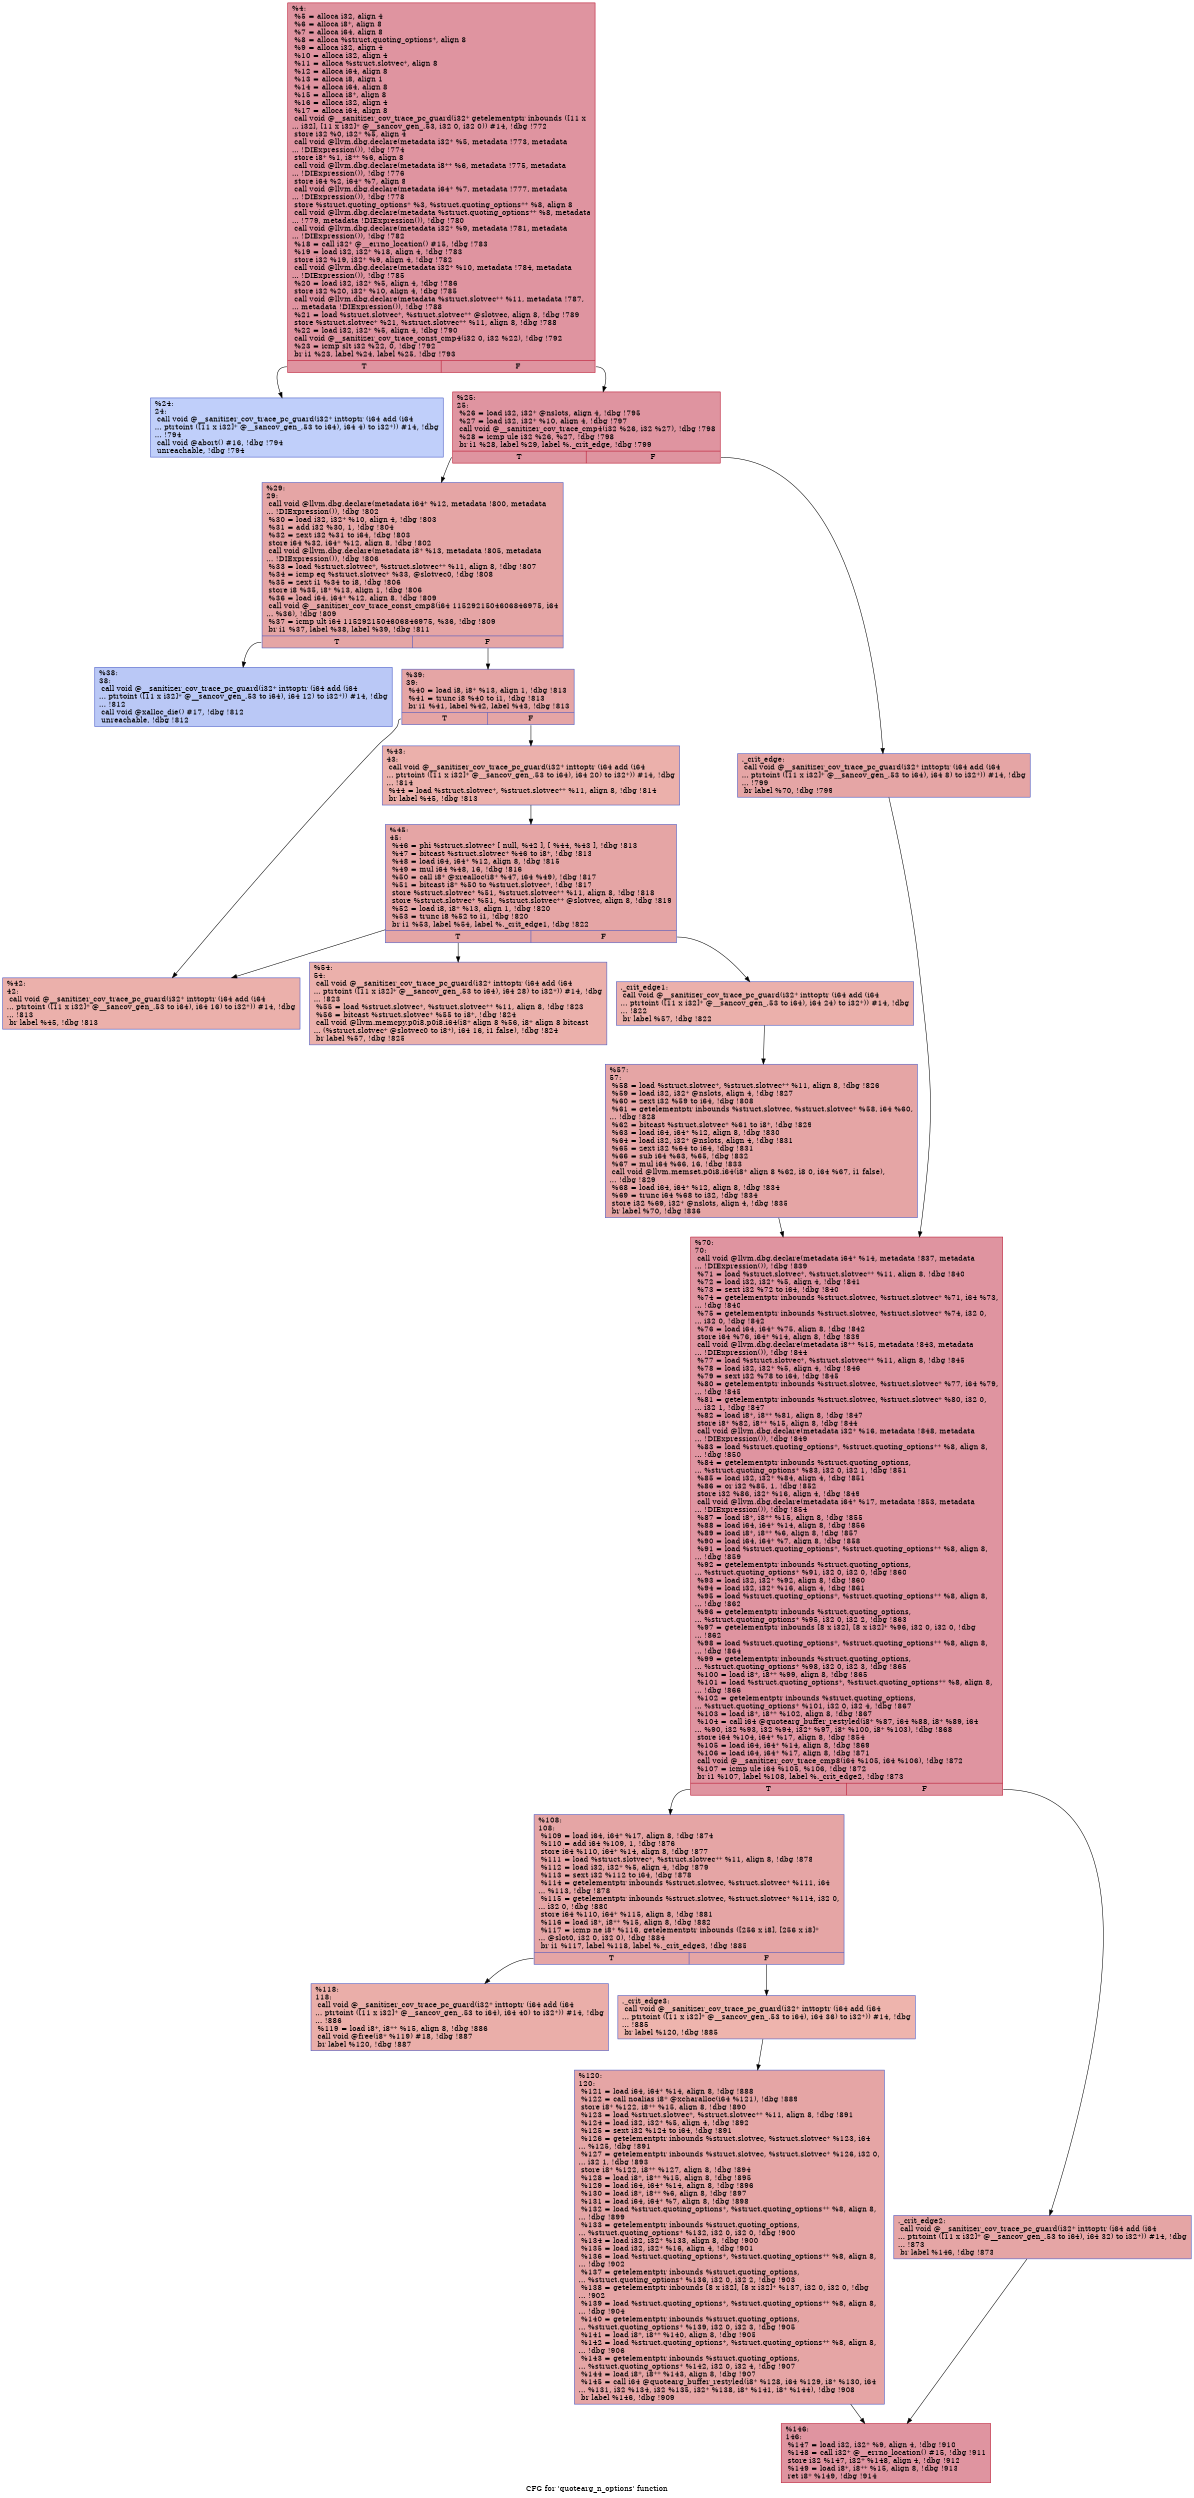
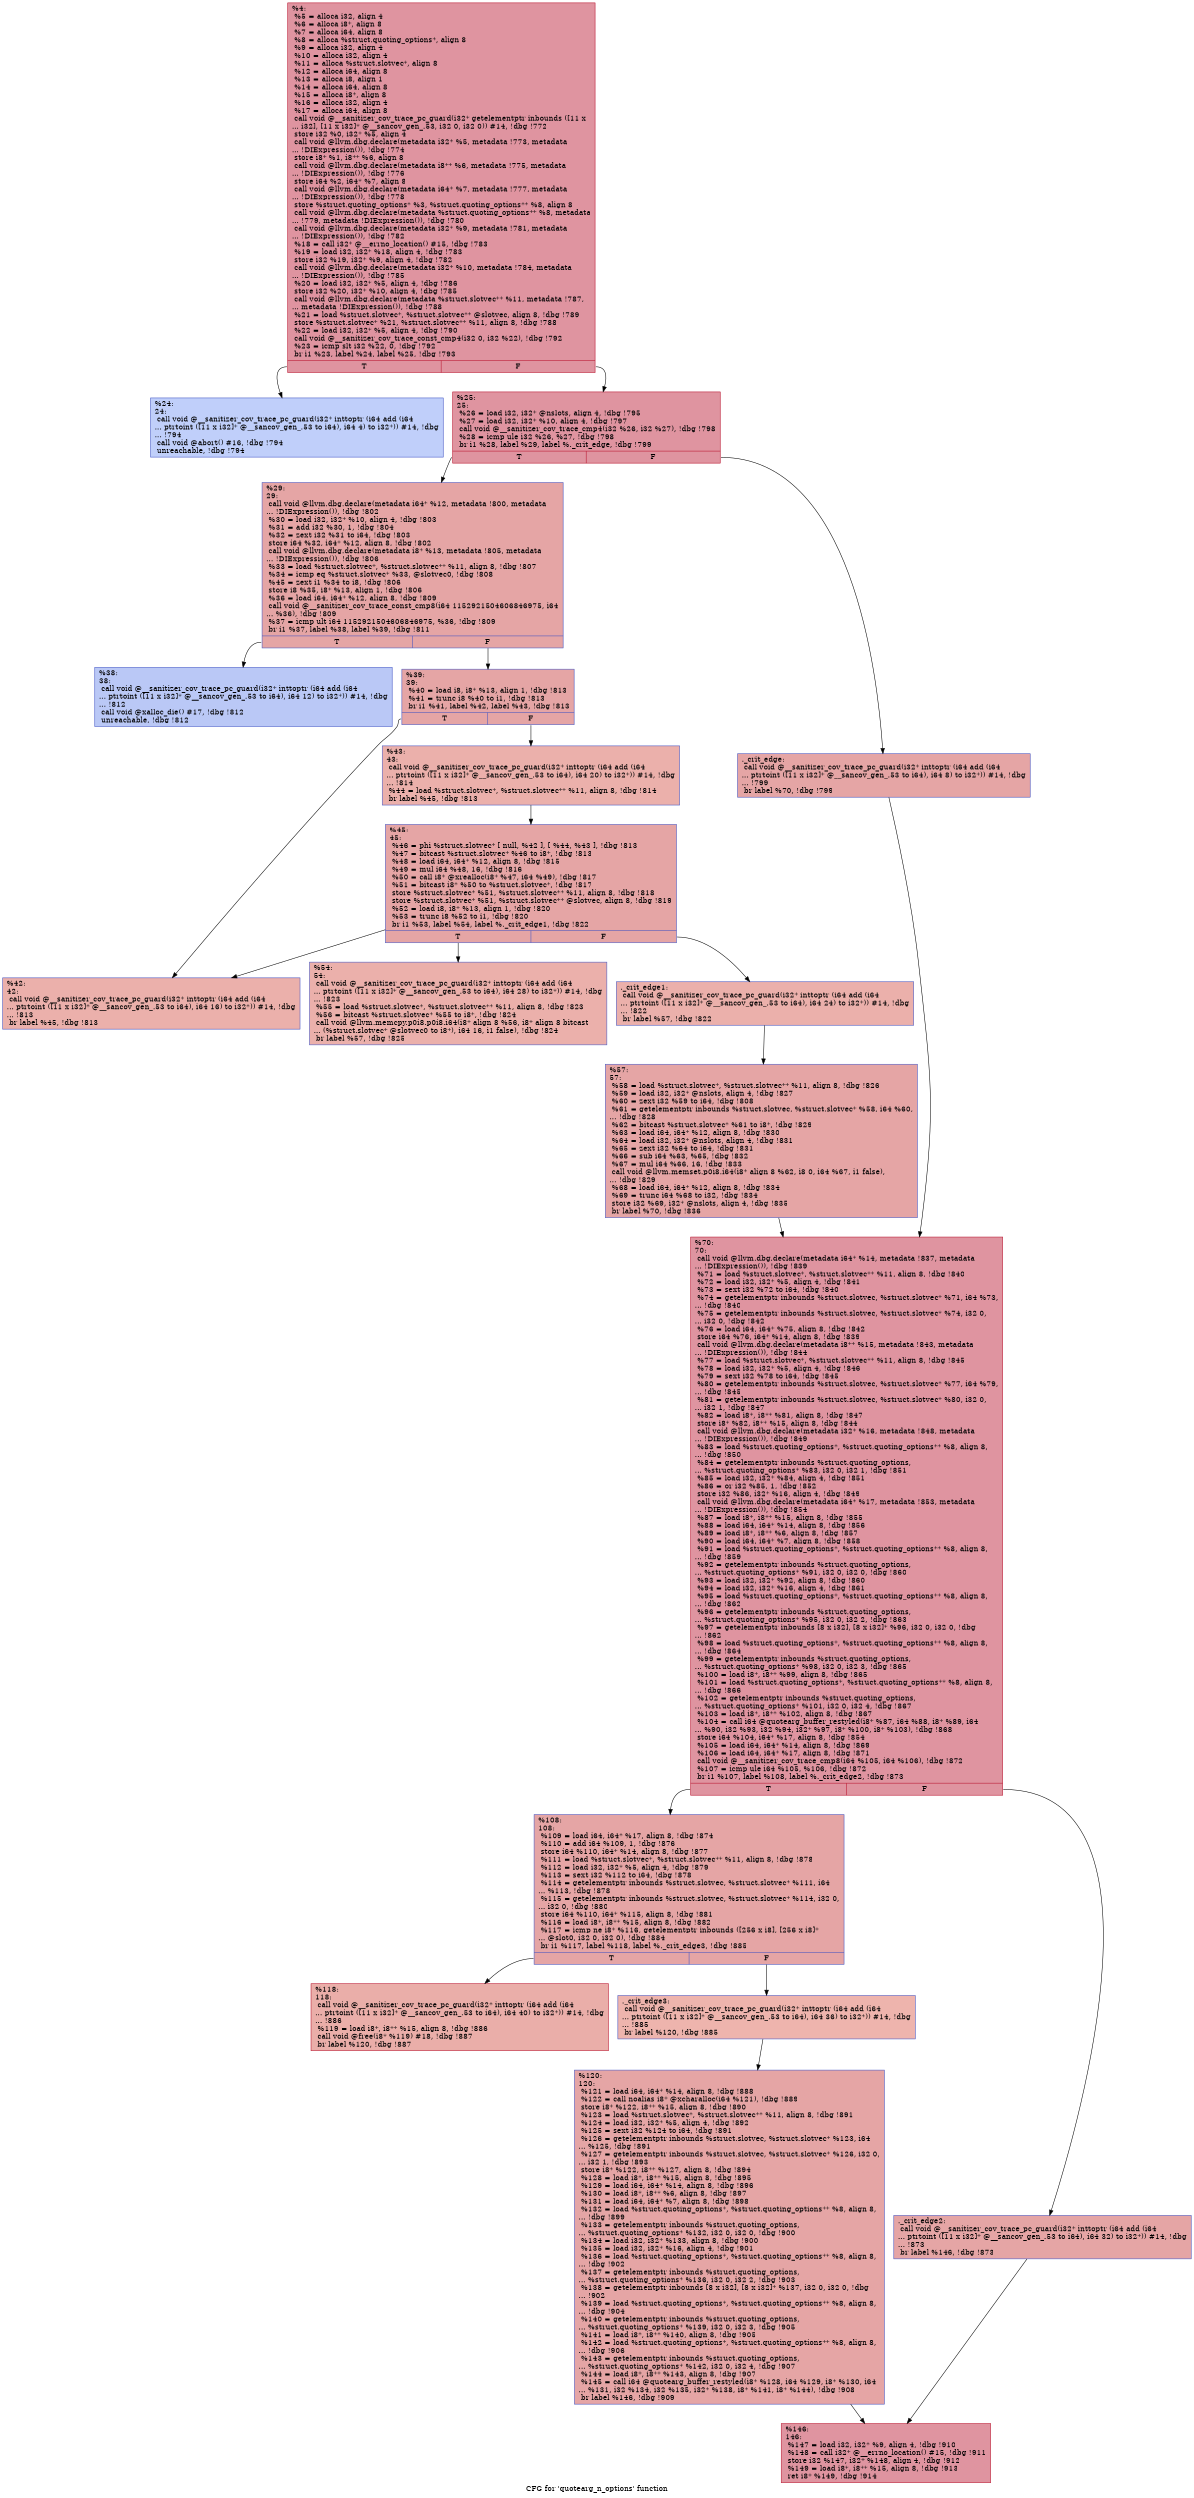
node "%29:": text "%35 = zext i1 %34 to i8, !dbg !806" -> "%45 = zext i1 %34 to i8, !dbg !806"
node "%118:": color #3d50c3ff -> #b70d28ff
